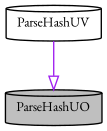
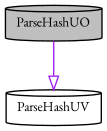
edge "ParseHashUV" -> "ParseHashUO": reversed
